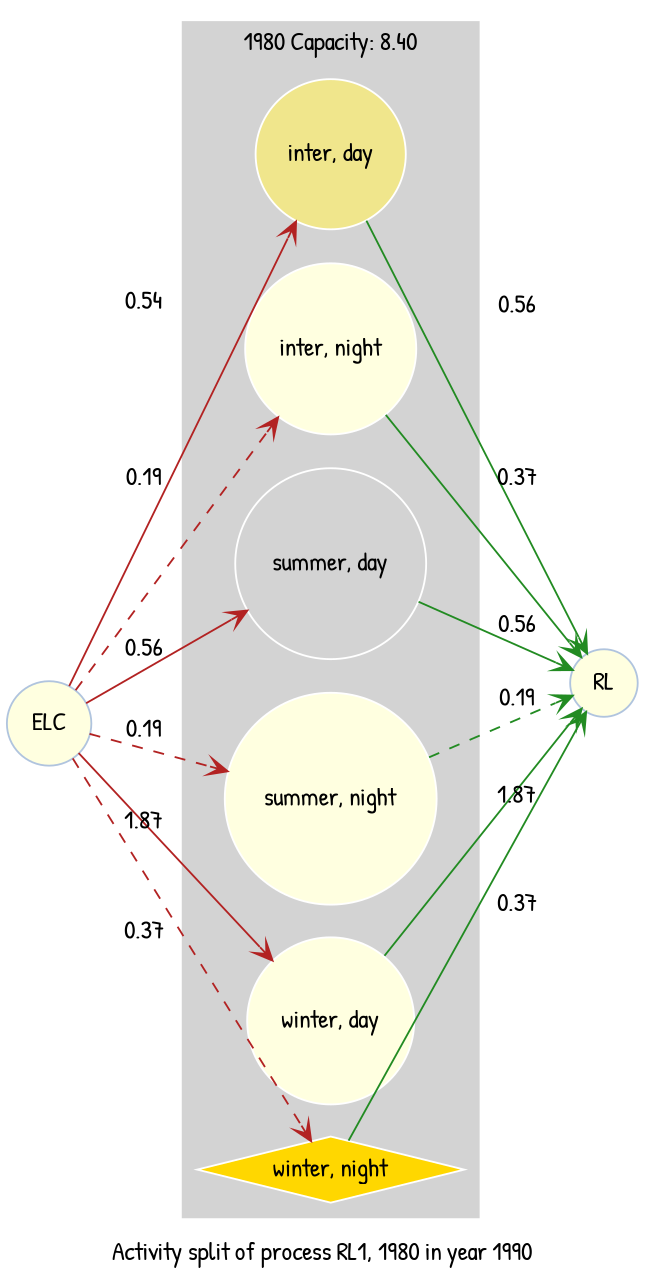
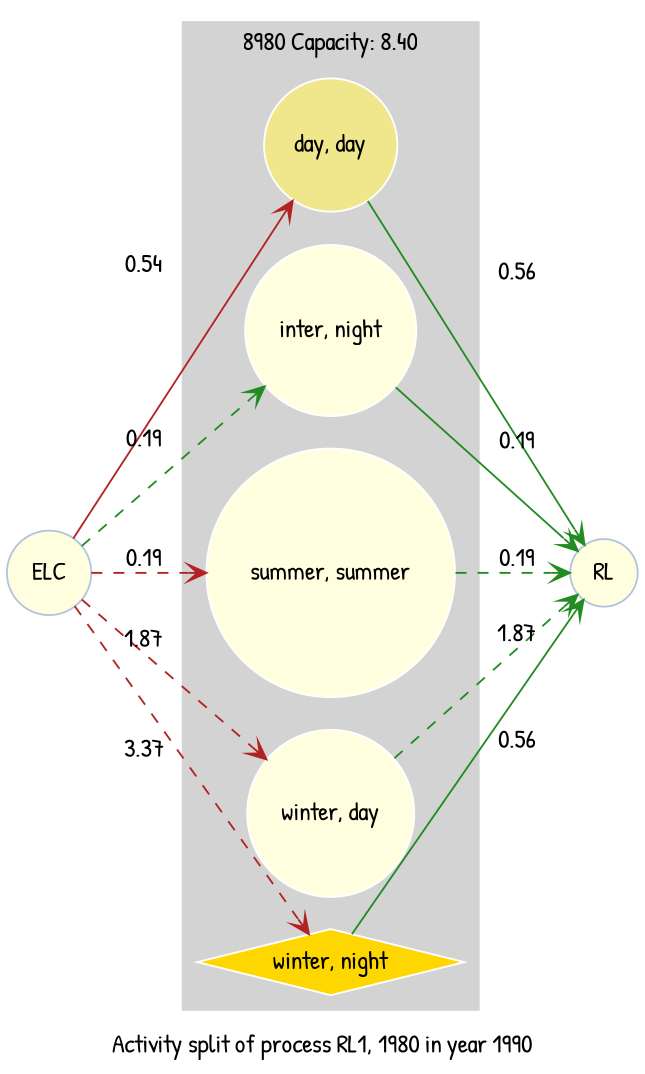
cluster "1980 Capacity: 8.40": label "1980 Capacity: 8.40" -> "8980 Capacity: 8.40"
node "inter, day": label "inter, day" -> "day, day"
edge "inter, night" -> "RL": label "0.37" -> "0.19"
edge "ELC" -> "inter, night": color firebrick -> forestgreen
node "summer, day": removed
node "summer, night": label "summer, night" -> "summer, summer"
edge "ELC" -> "winter, day": style solid -> dashed
edge "winter, day" -> "RL": style solid -> dashed
edge "winter, night" -> "RL": label "0.37" -> "0.56"
edge "ELC" -> "winter, night": label "0.37" -> "3.37"
